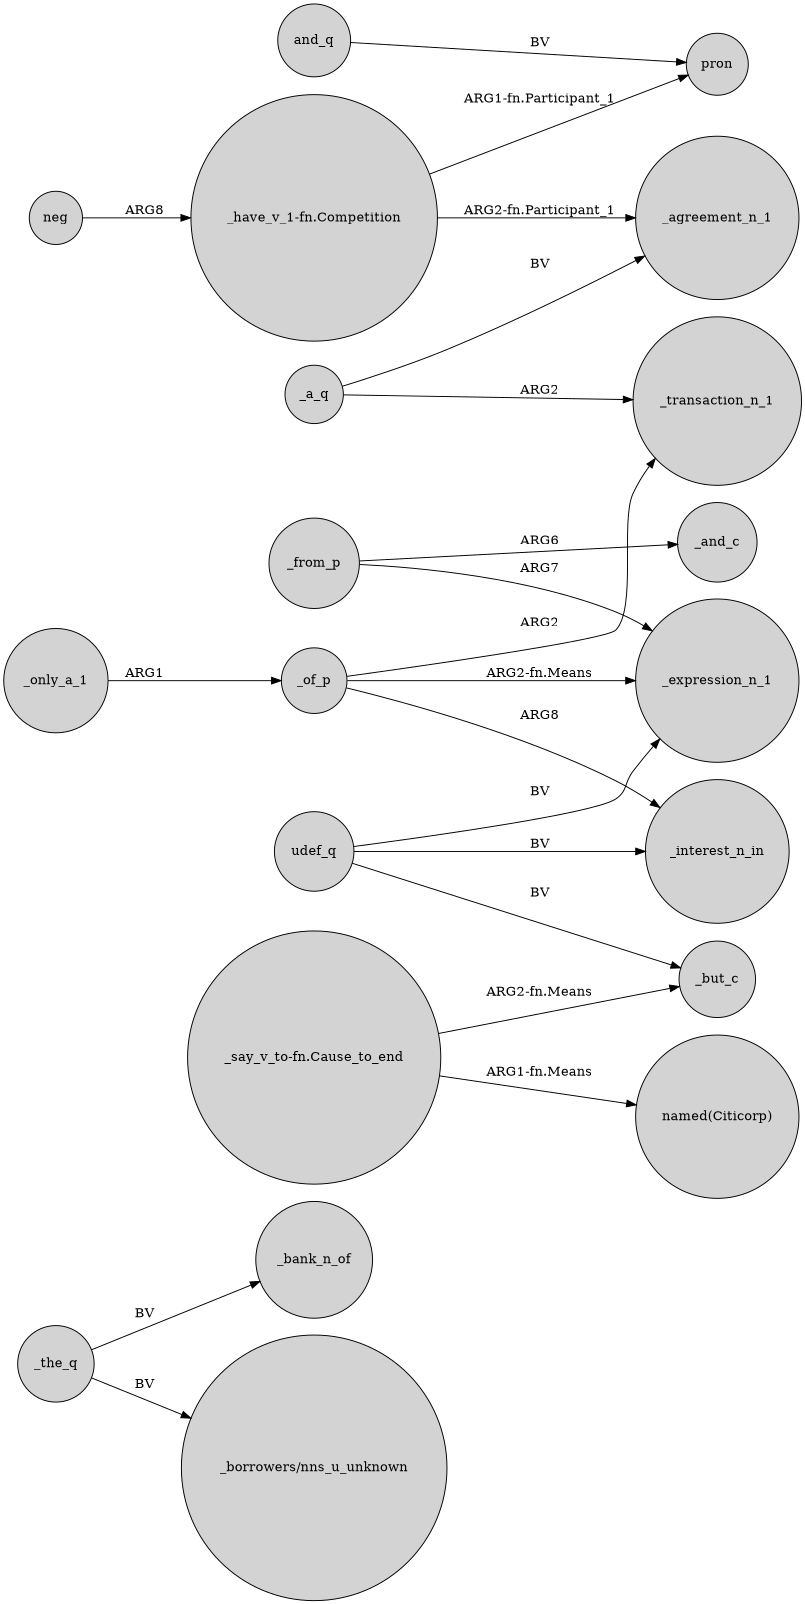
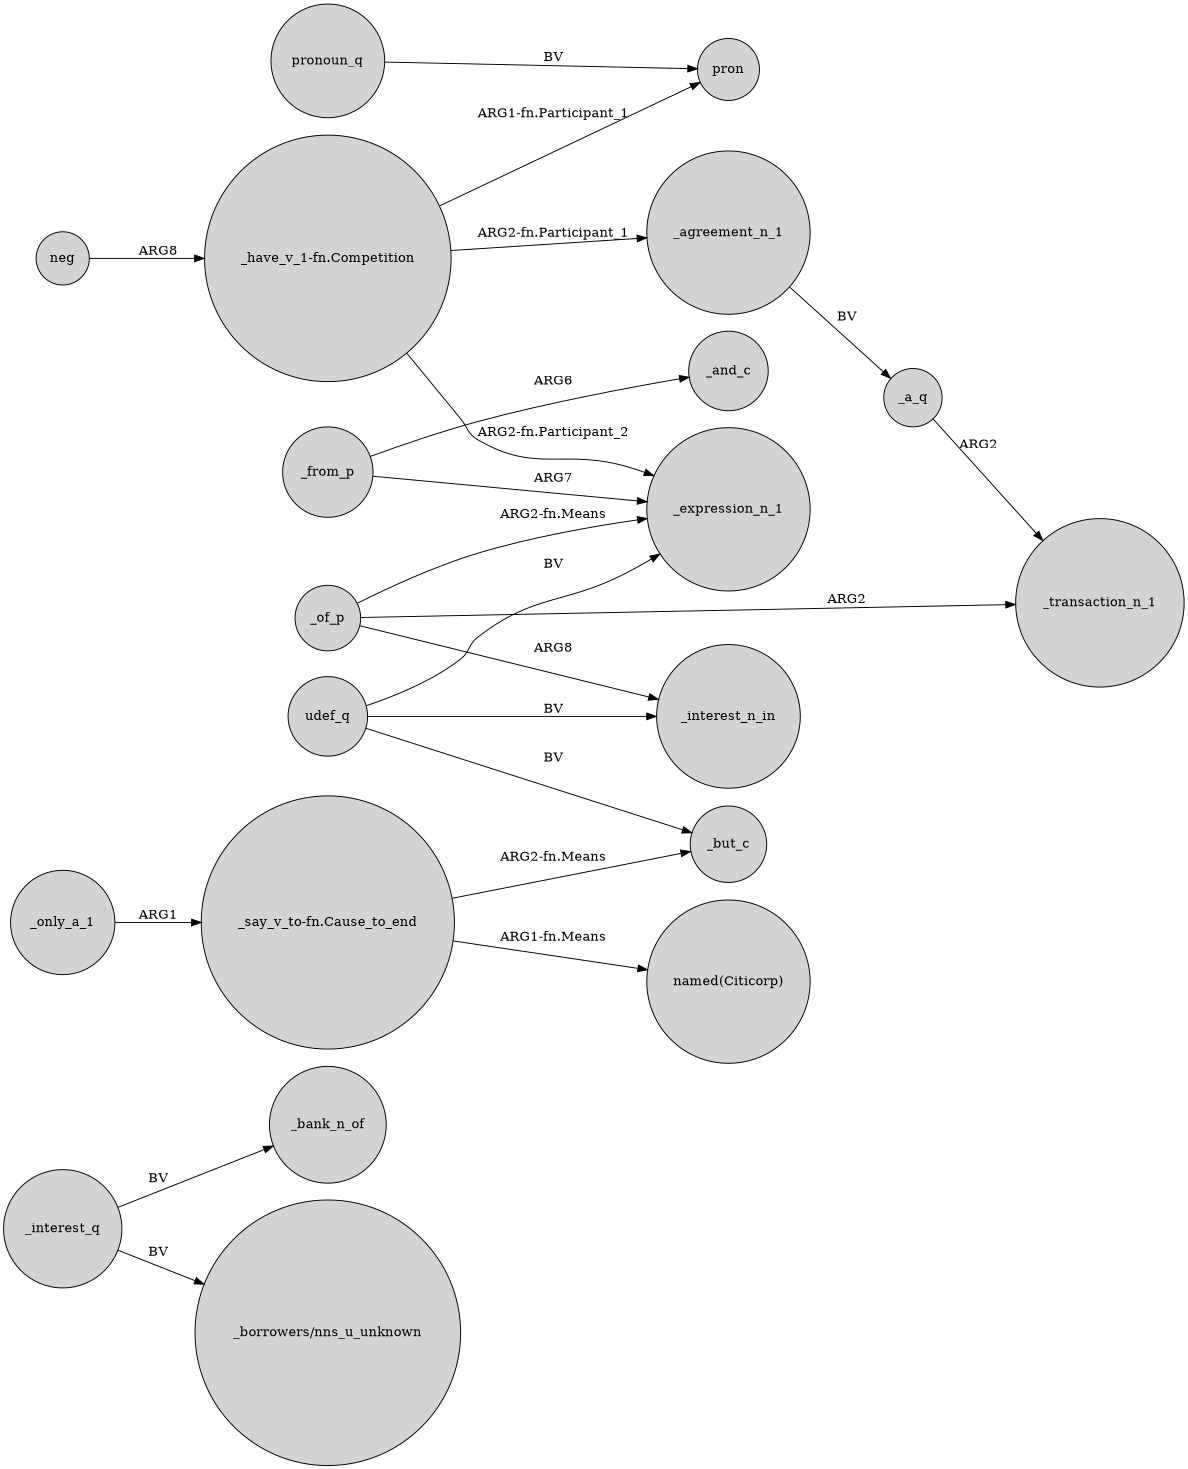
node "and_q": label "and_q" -> "pronoun_q"
edge "_a_q" -> "_agreement_n_1": reversed
edge "_have_v_1-fn.Competition" -> "_expression_n_1": added, label "ARG2-fn.Participant_2"
edge "_only_a_1" -> "_of_p": now "_only_a_1" -> "_say_v_to-fn.Cause_to_end"
node "_the_q": label "_the_q" -> "_interest_q"
